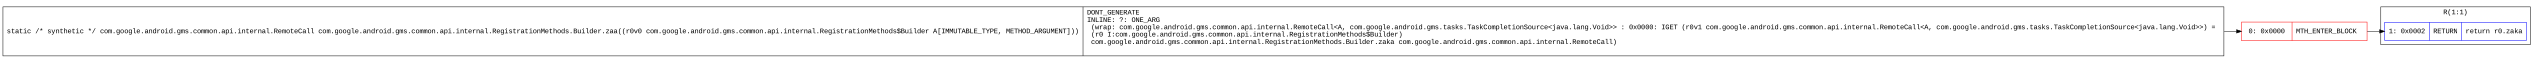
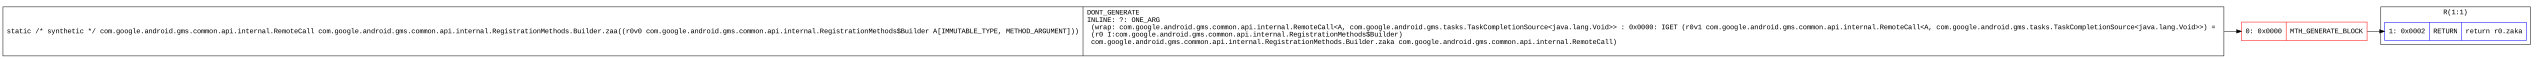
node "0: 0x0000": text "MTH_ENTER_BLOCK" -> "MTH_GENERATE_BLOCK"
